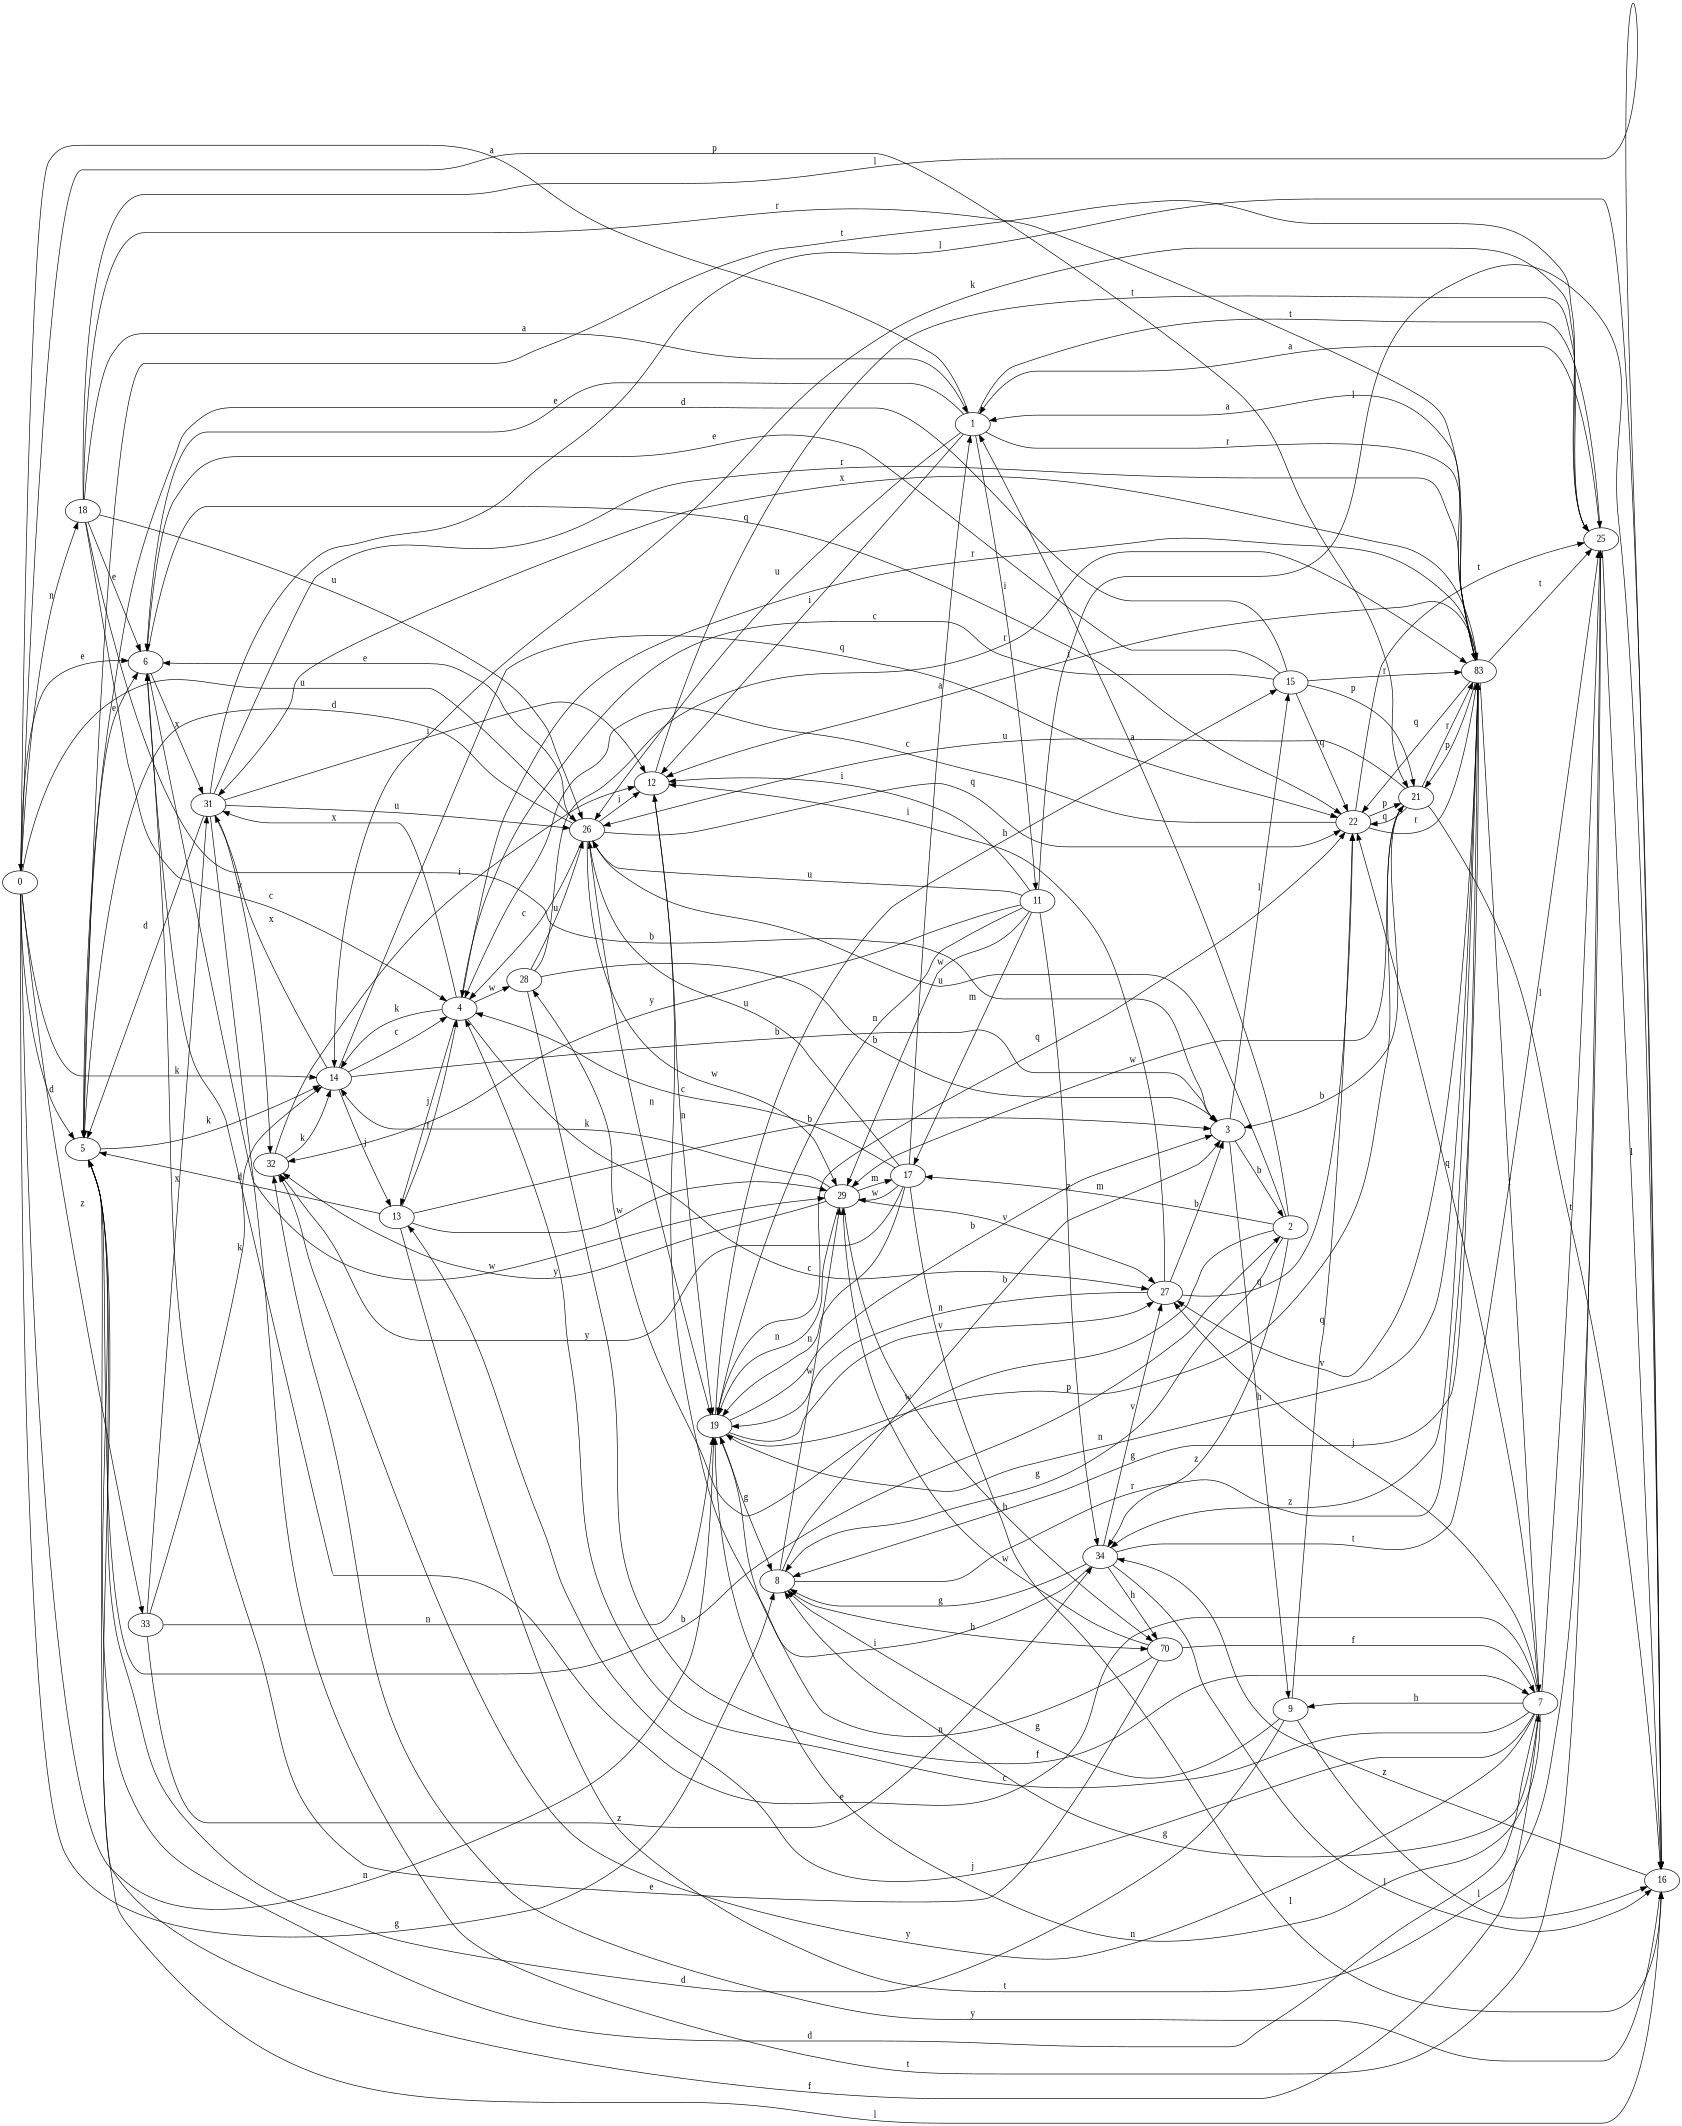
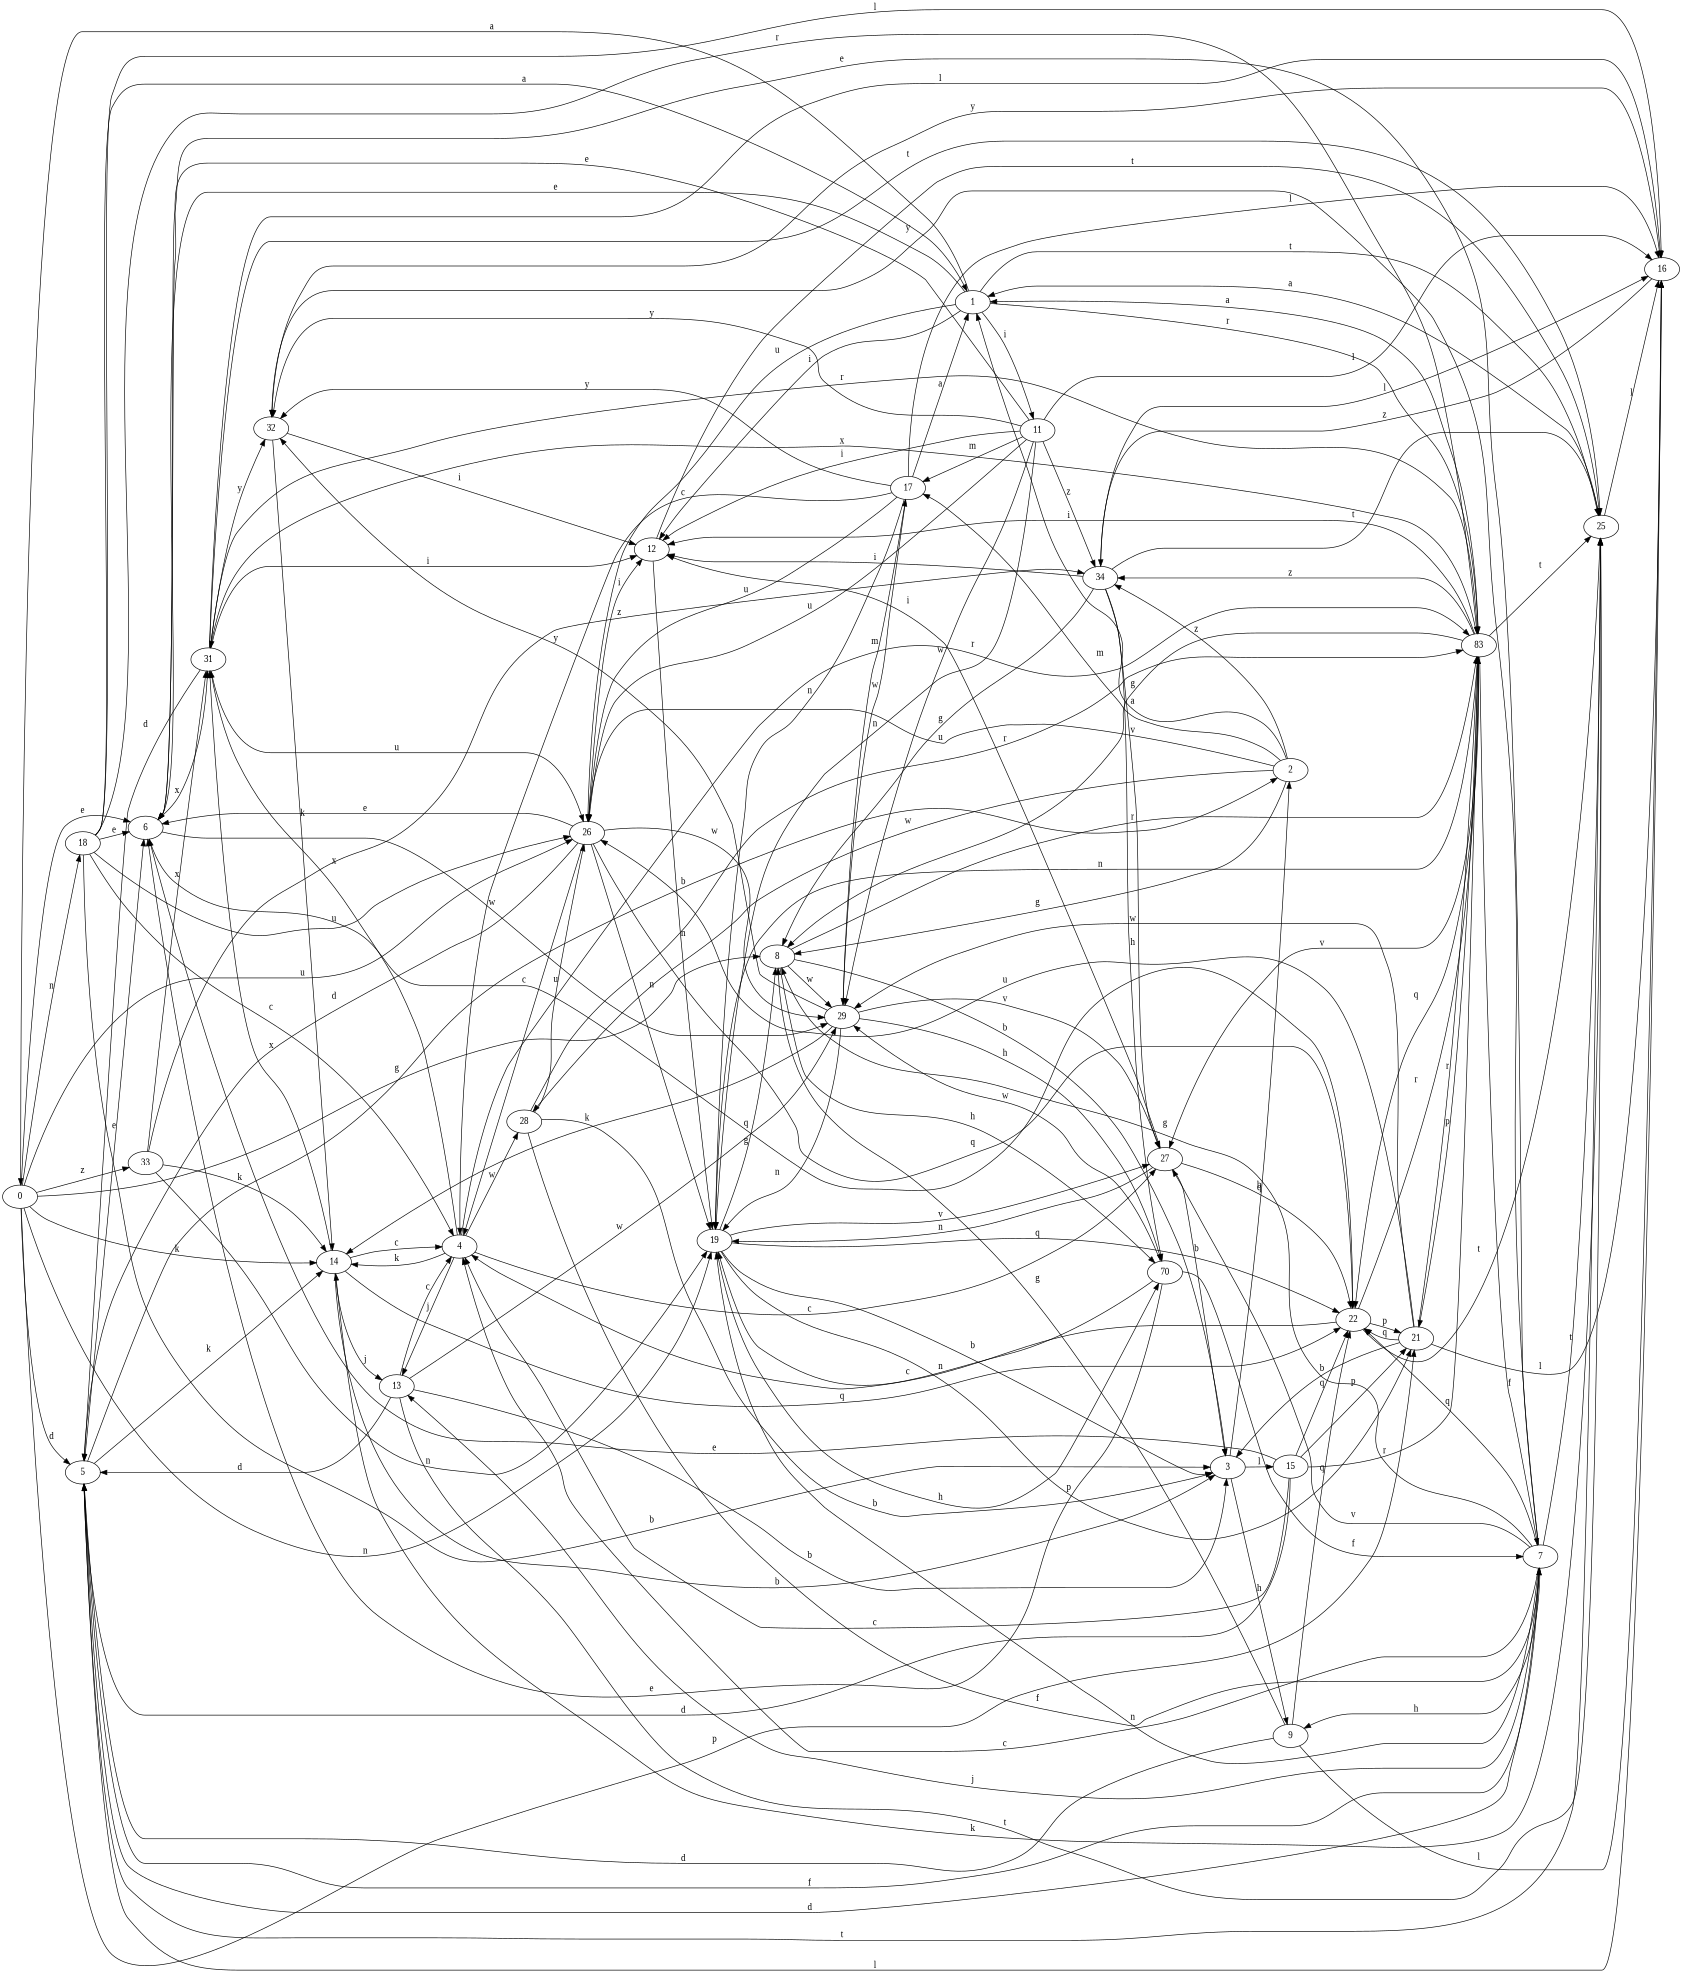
edge "11" -> "6": added, label "e"
edge "19" -> "15": now "19" -> "70"
edge "13" -> "4": label "f" -> "c"
edge "7" -> "27": label "j" -> "v"
